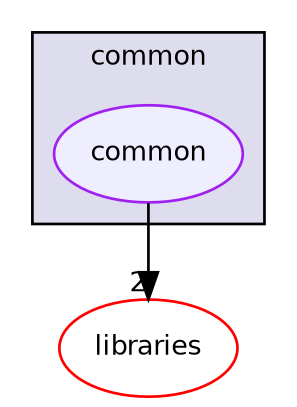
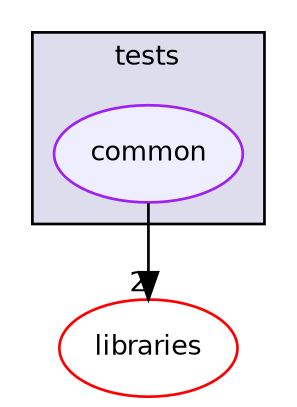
cluster "common": label "common" -> "tests"
